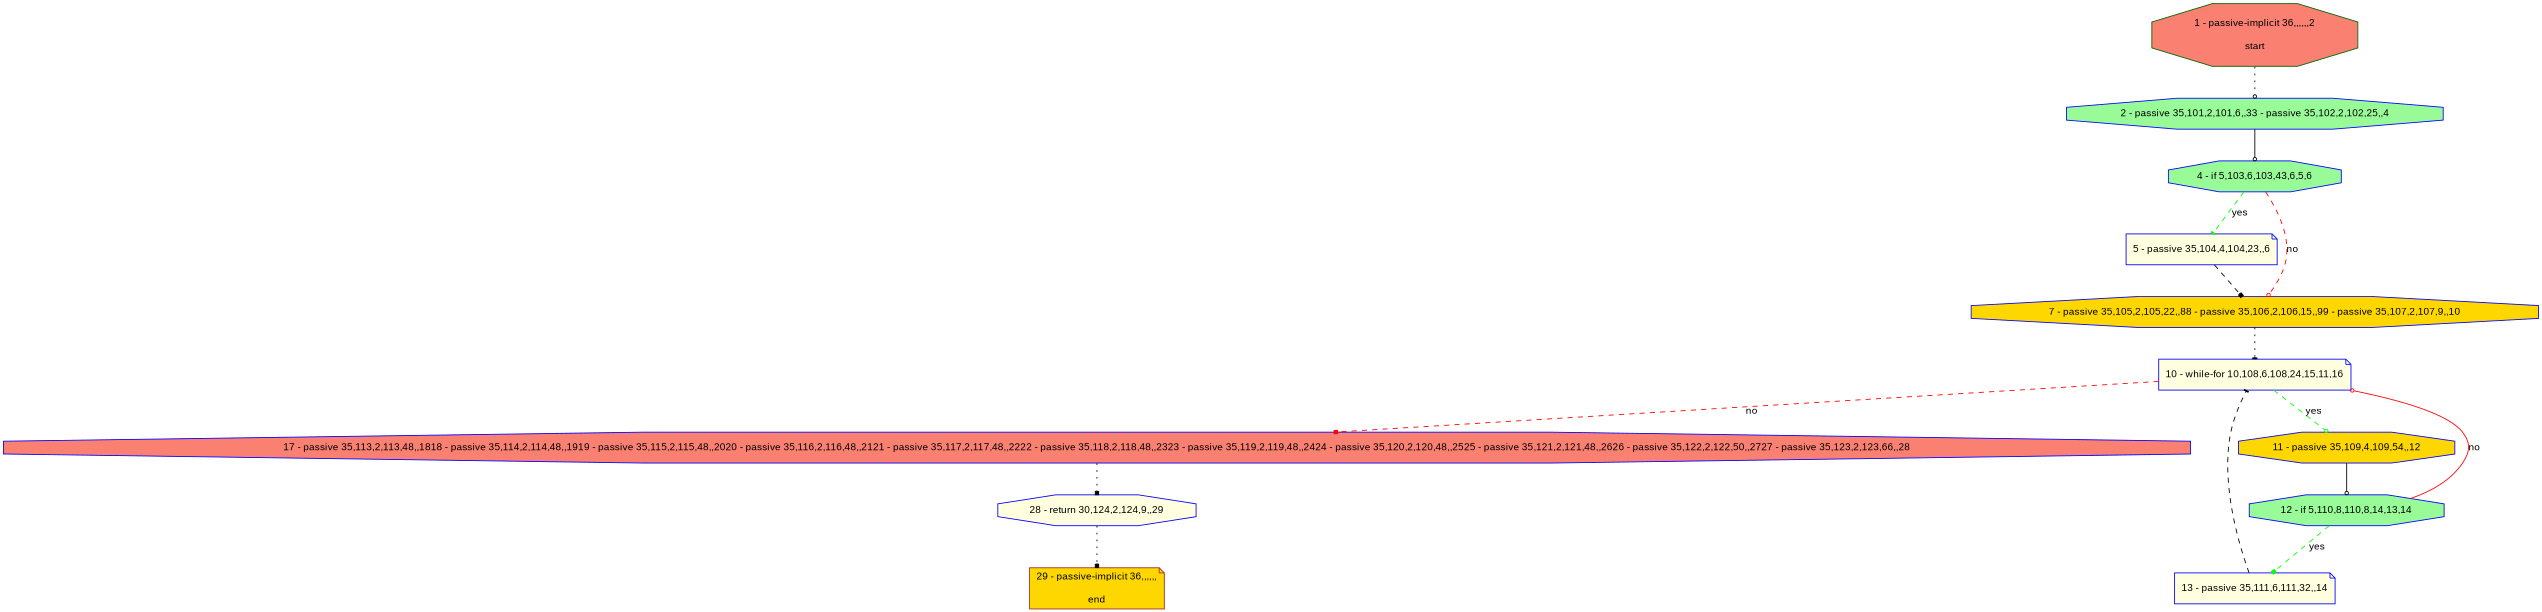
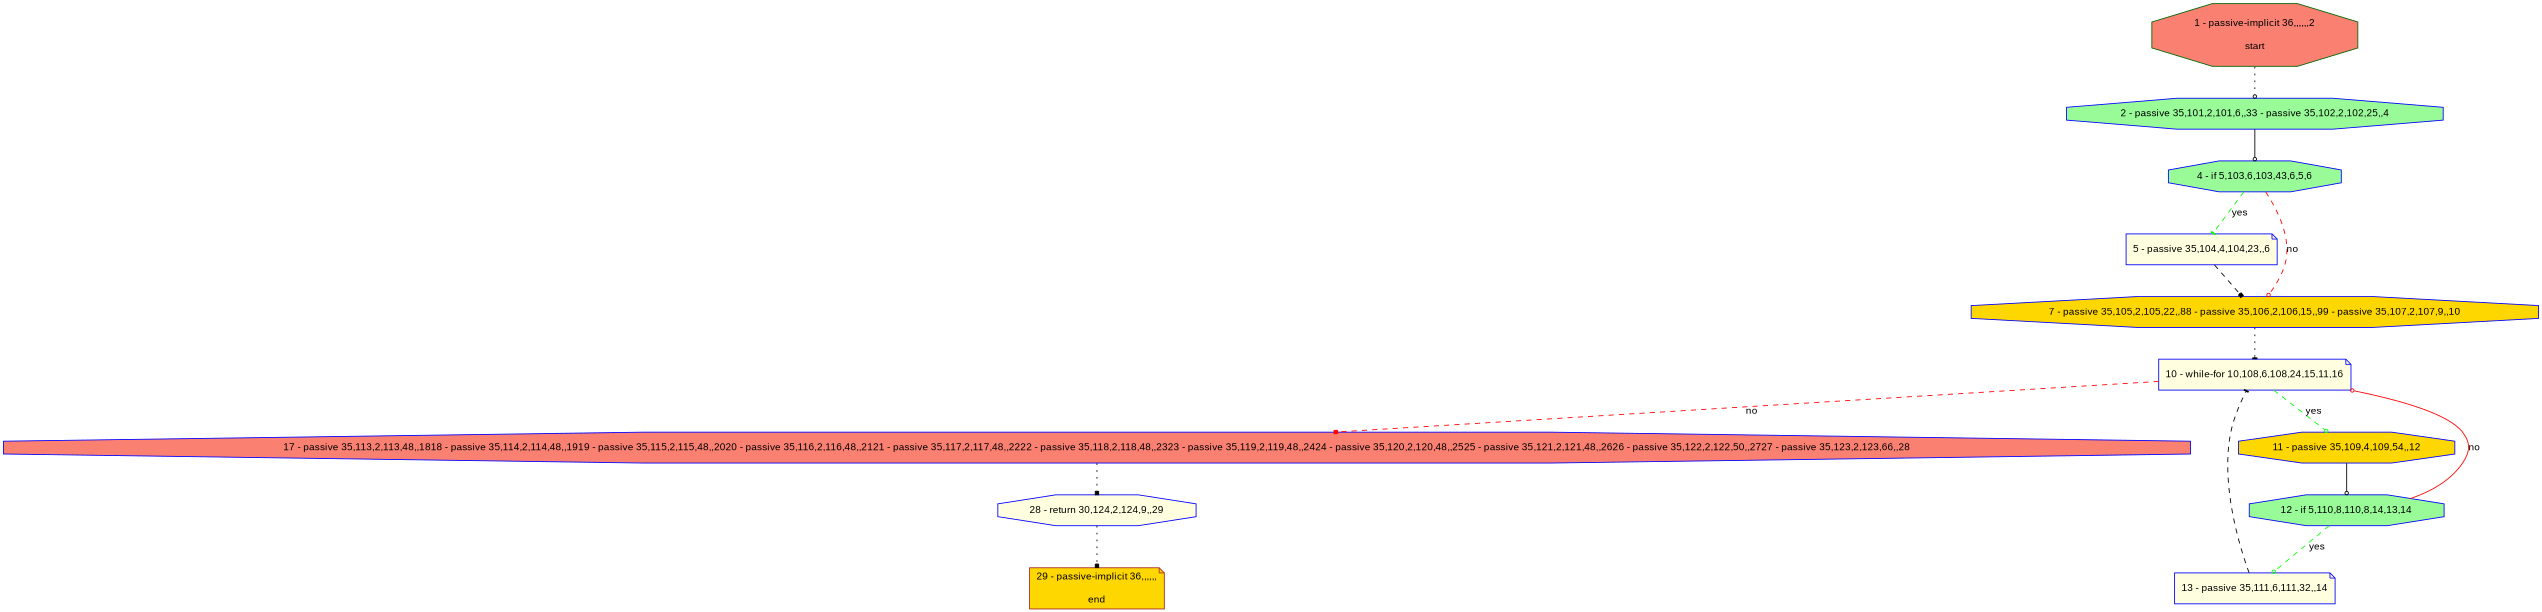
edge "12 - if 5,110,8,110,8,14,13,14" -> "13 - passive 35,111,6,111,32,,14": arrowhead box -> odot
